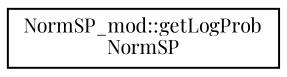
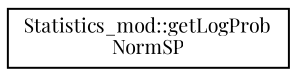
node "NormSP_mod::getLogProb NormSP": label "NormSP_mod::getLogProb NormSP" -> "Statistics_mod::getLogProb NormSP"
